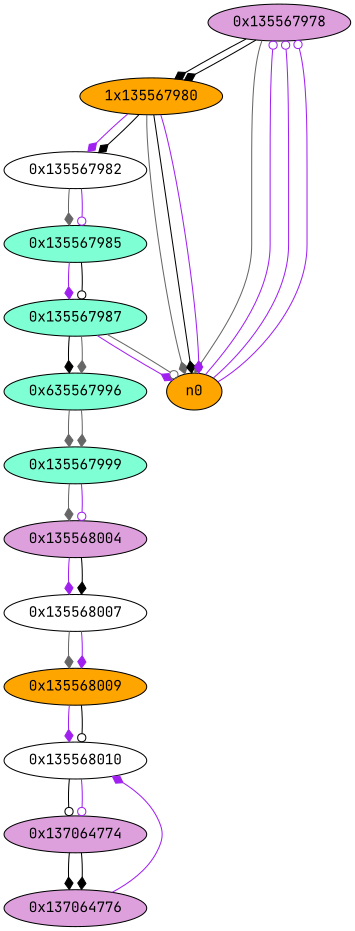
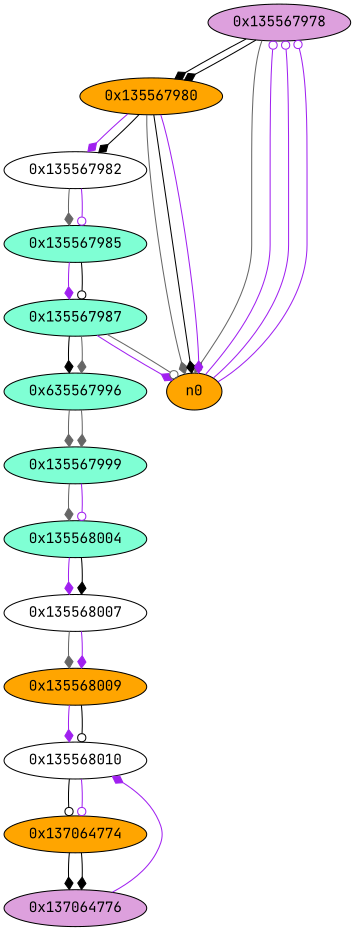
node "1x135567980": label "1x135567980" -> "0x135567980"
node "0x135568004": fillcolor plum -> aquamarine
node "0x137064774": fillcolor plum -> orange
